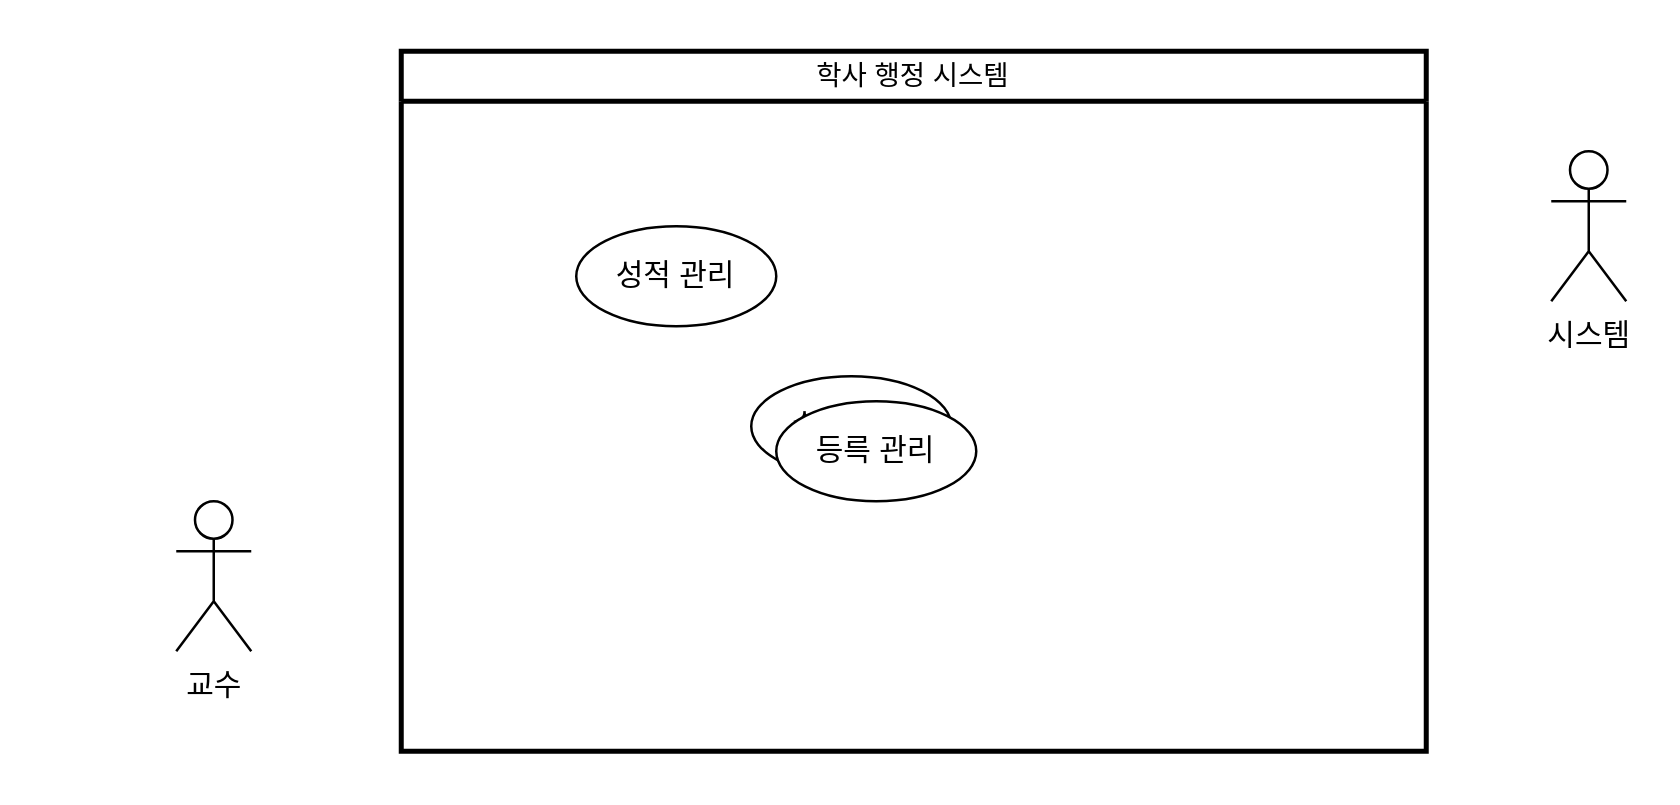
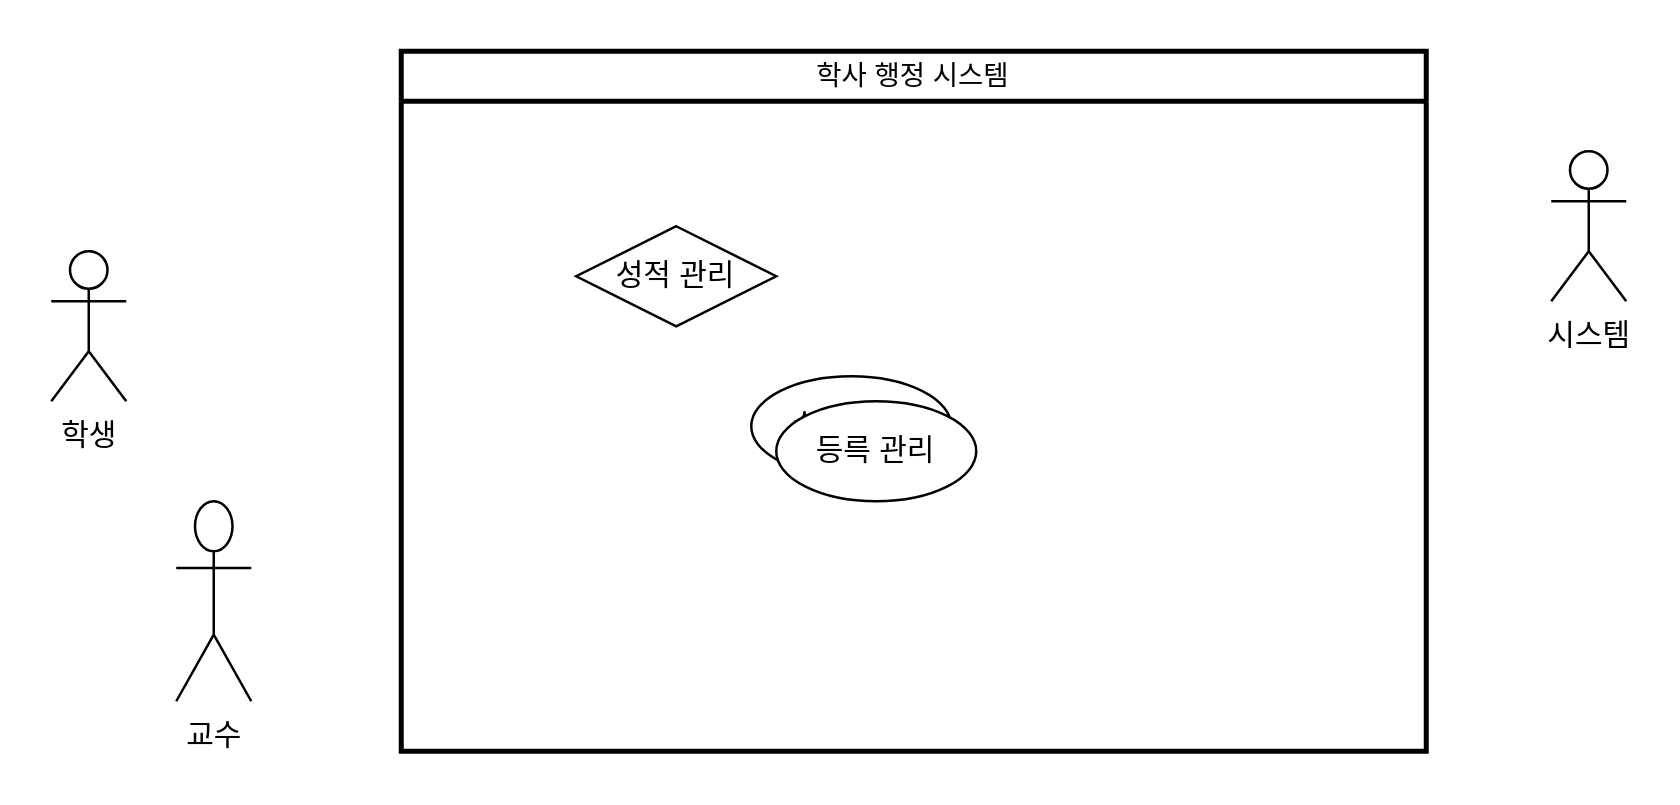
node "성적 관리": shape ellipse -> diamond
node "학생": added
node "교수": size 75x150 -> 75x200
